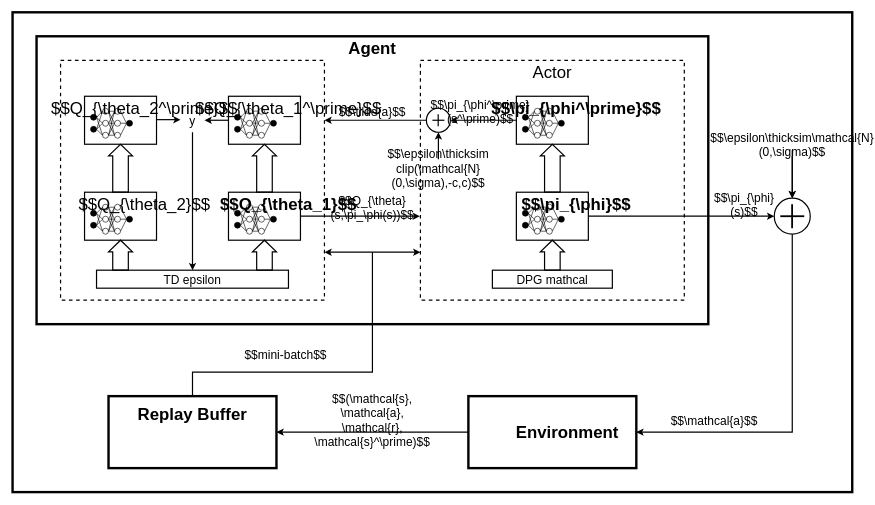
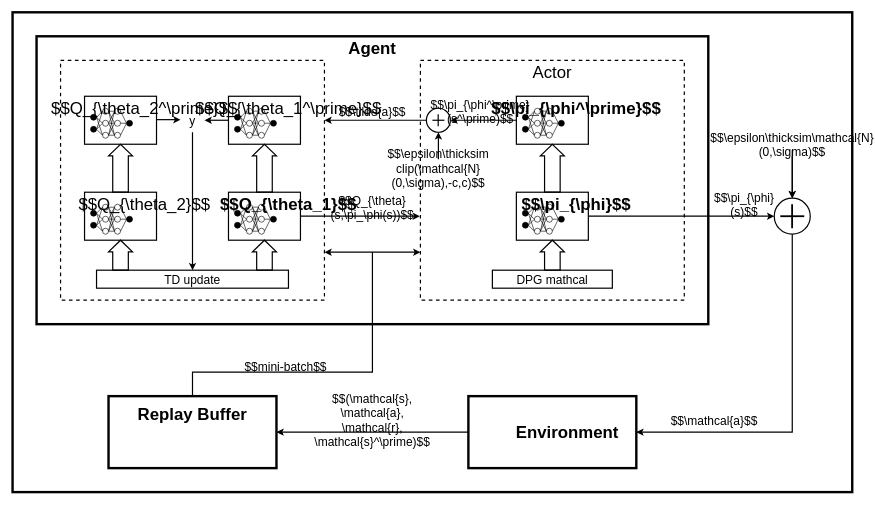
node "TD epsilon": label "TD epsilon" -> "TD update"
node "$$mini-batch$$": moved (285, 354) -> (285, 366)
